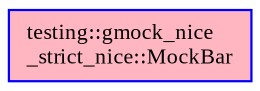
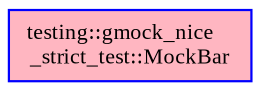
node "testing::gmock_nice _strict_nice::MockBar": label "testing::gmock_nice _strict_nice::MockBar" -> "testing::gmock_nice _strict_test::MockBar"
